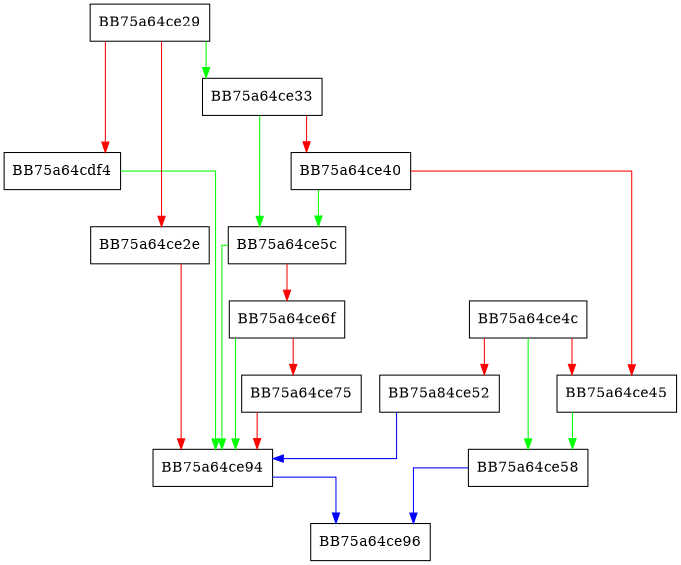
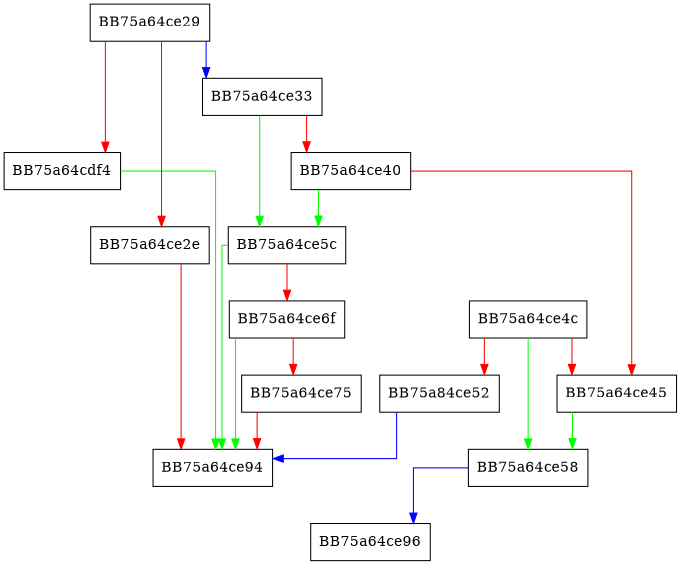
edge "BB75a64ce29" -> "BB75a64ce33": color green -> blue
edge "BB75a64ce94" -> "BB75a64ce96": removed
